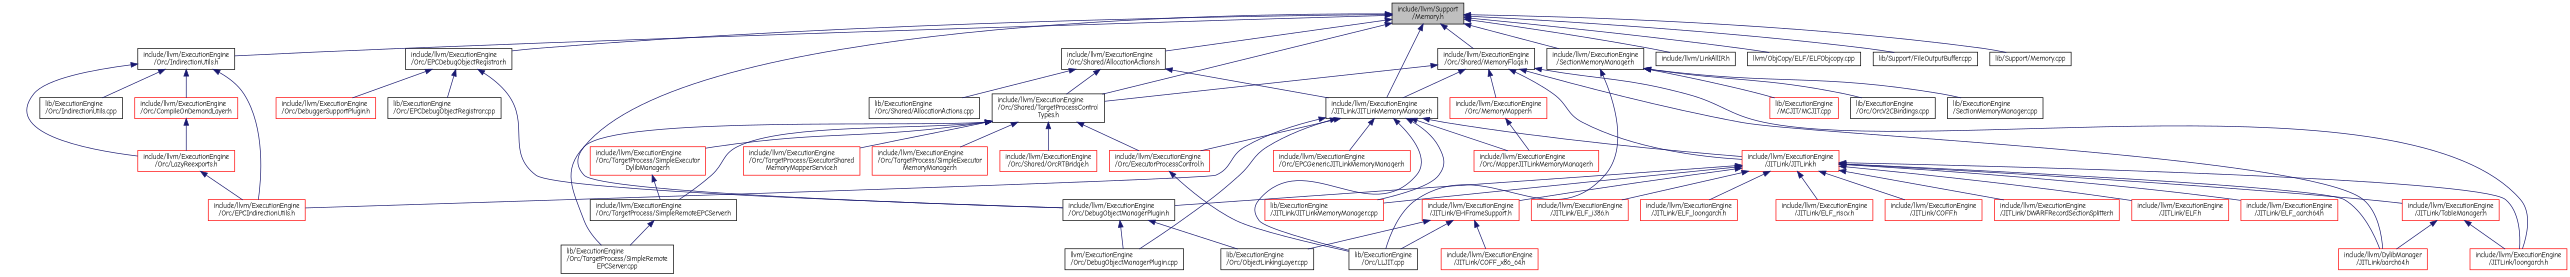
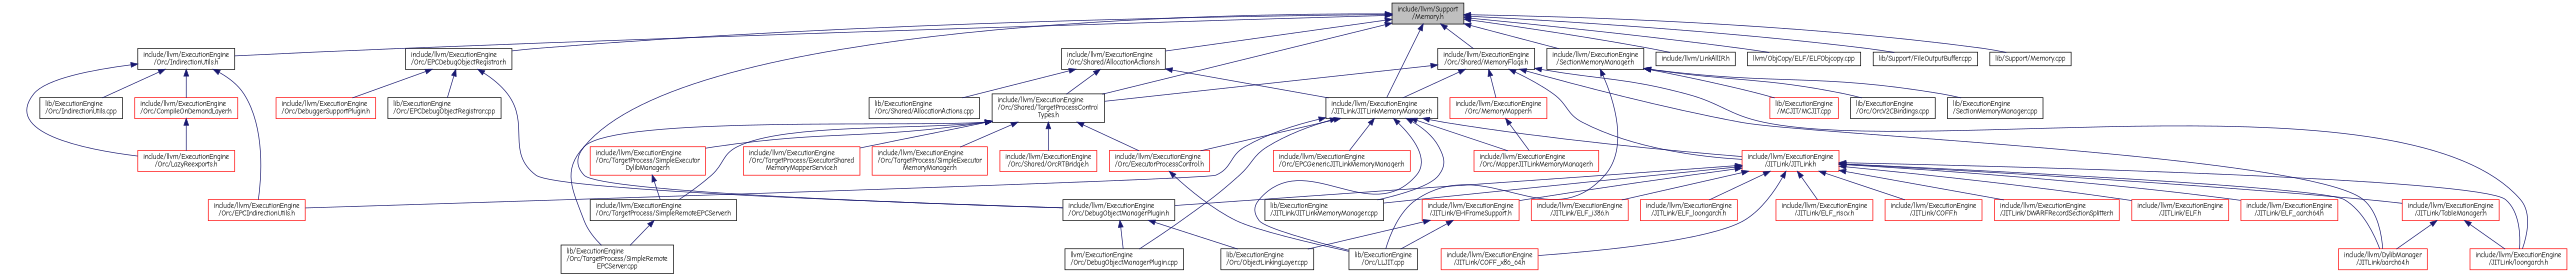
edge "include/llvm/ExecutionEngine /Orc/EPCIndirectionUtils.h" -> "include/llvm/ExecutionEngine /Orc/LazyReexports.h": removed
node "lib/ExecutionEngine /JITLink/JITLinkMemoryManager.cpp": color red -> black
edge "include/llvm/ExecutionEngine /JITLink/COFF_x86_64.h" -> "include/llvm/ExecutionEngine /JITLink/EHFrameSupport.h": now "include/llvm/ExecutionEngine /JITLink/COFF_x86_64.h" -> "include/llvm/ExecutionEngine /JITLink/JITLink.h"
